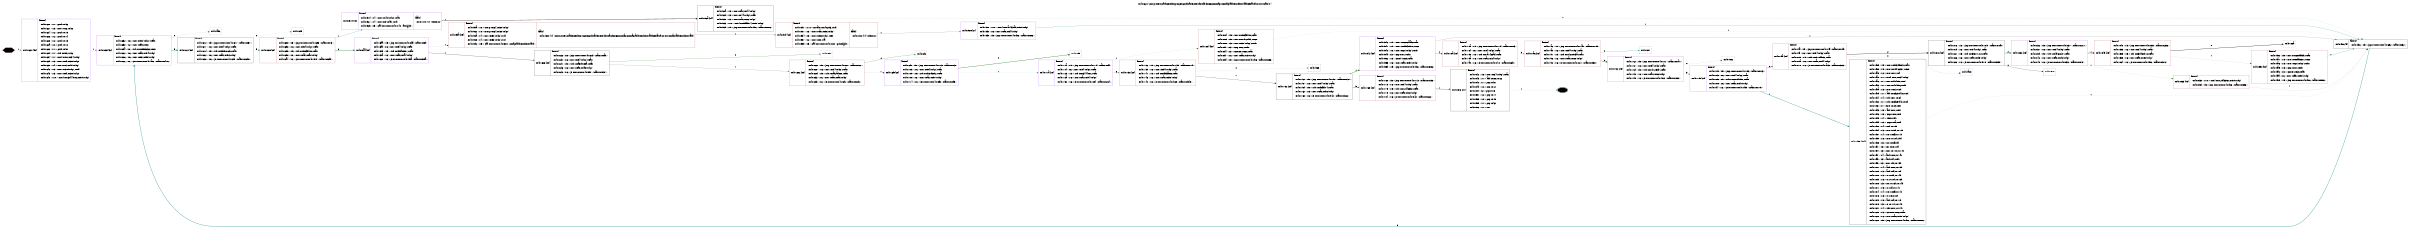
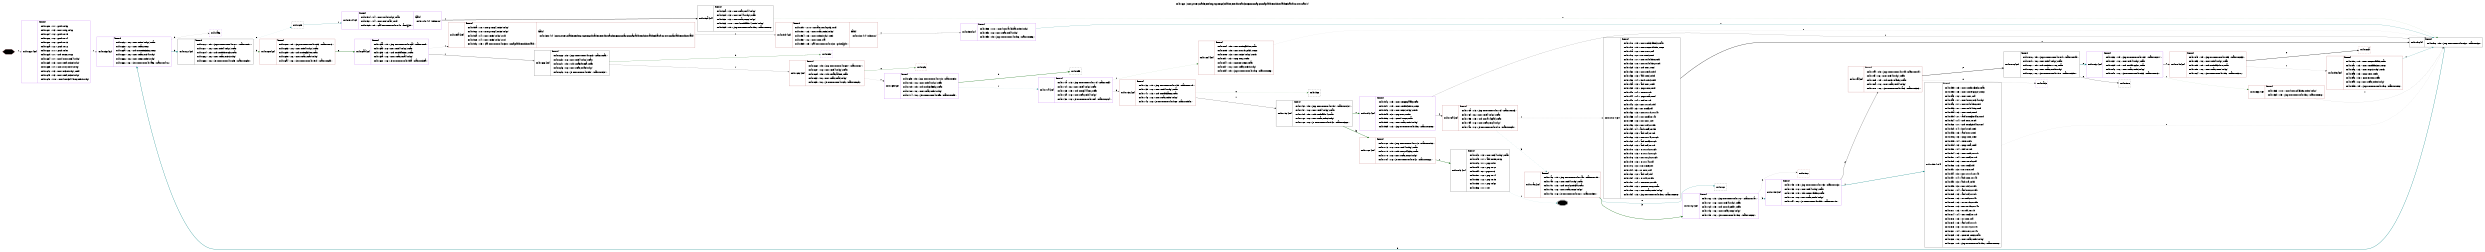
edge "0x40168e [28]" -> "0x40191d [13]": now "0x401cde" -> "0x40191d [13]"
node "0x401d10 [137]": added
